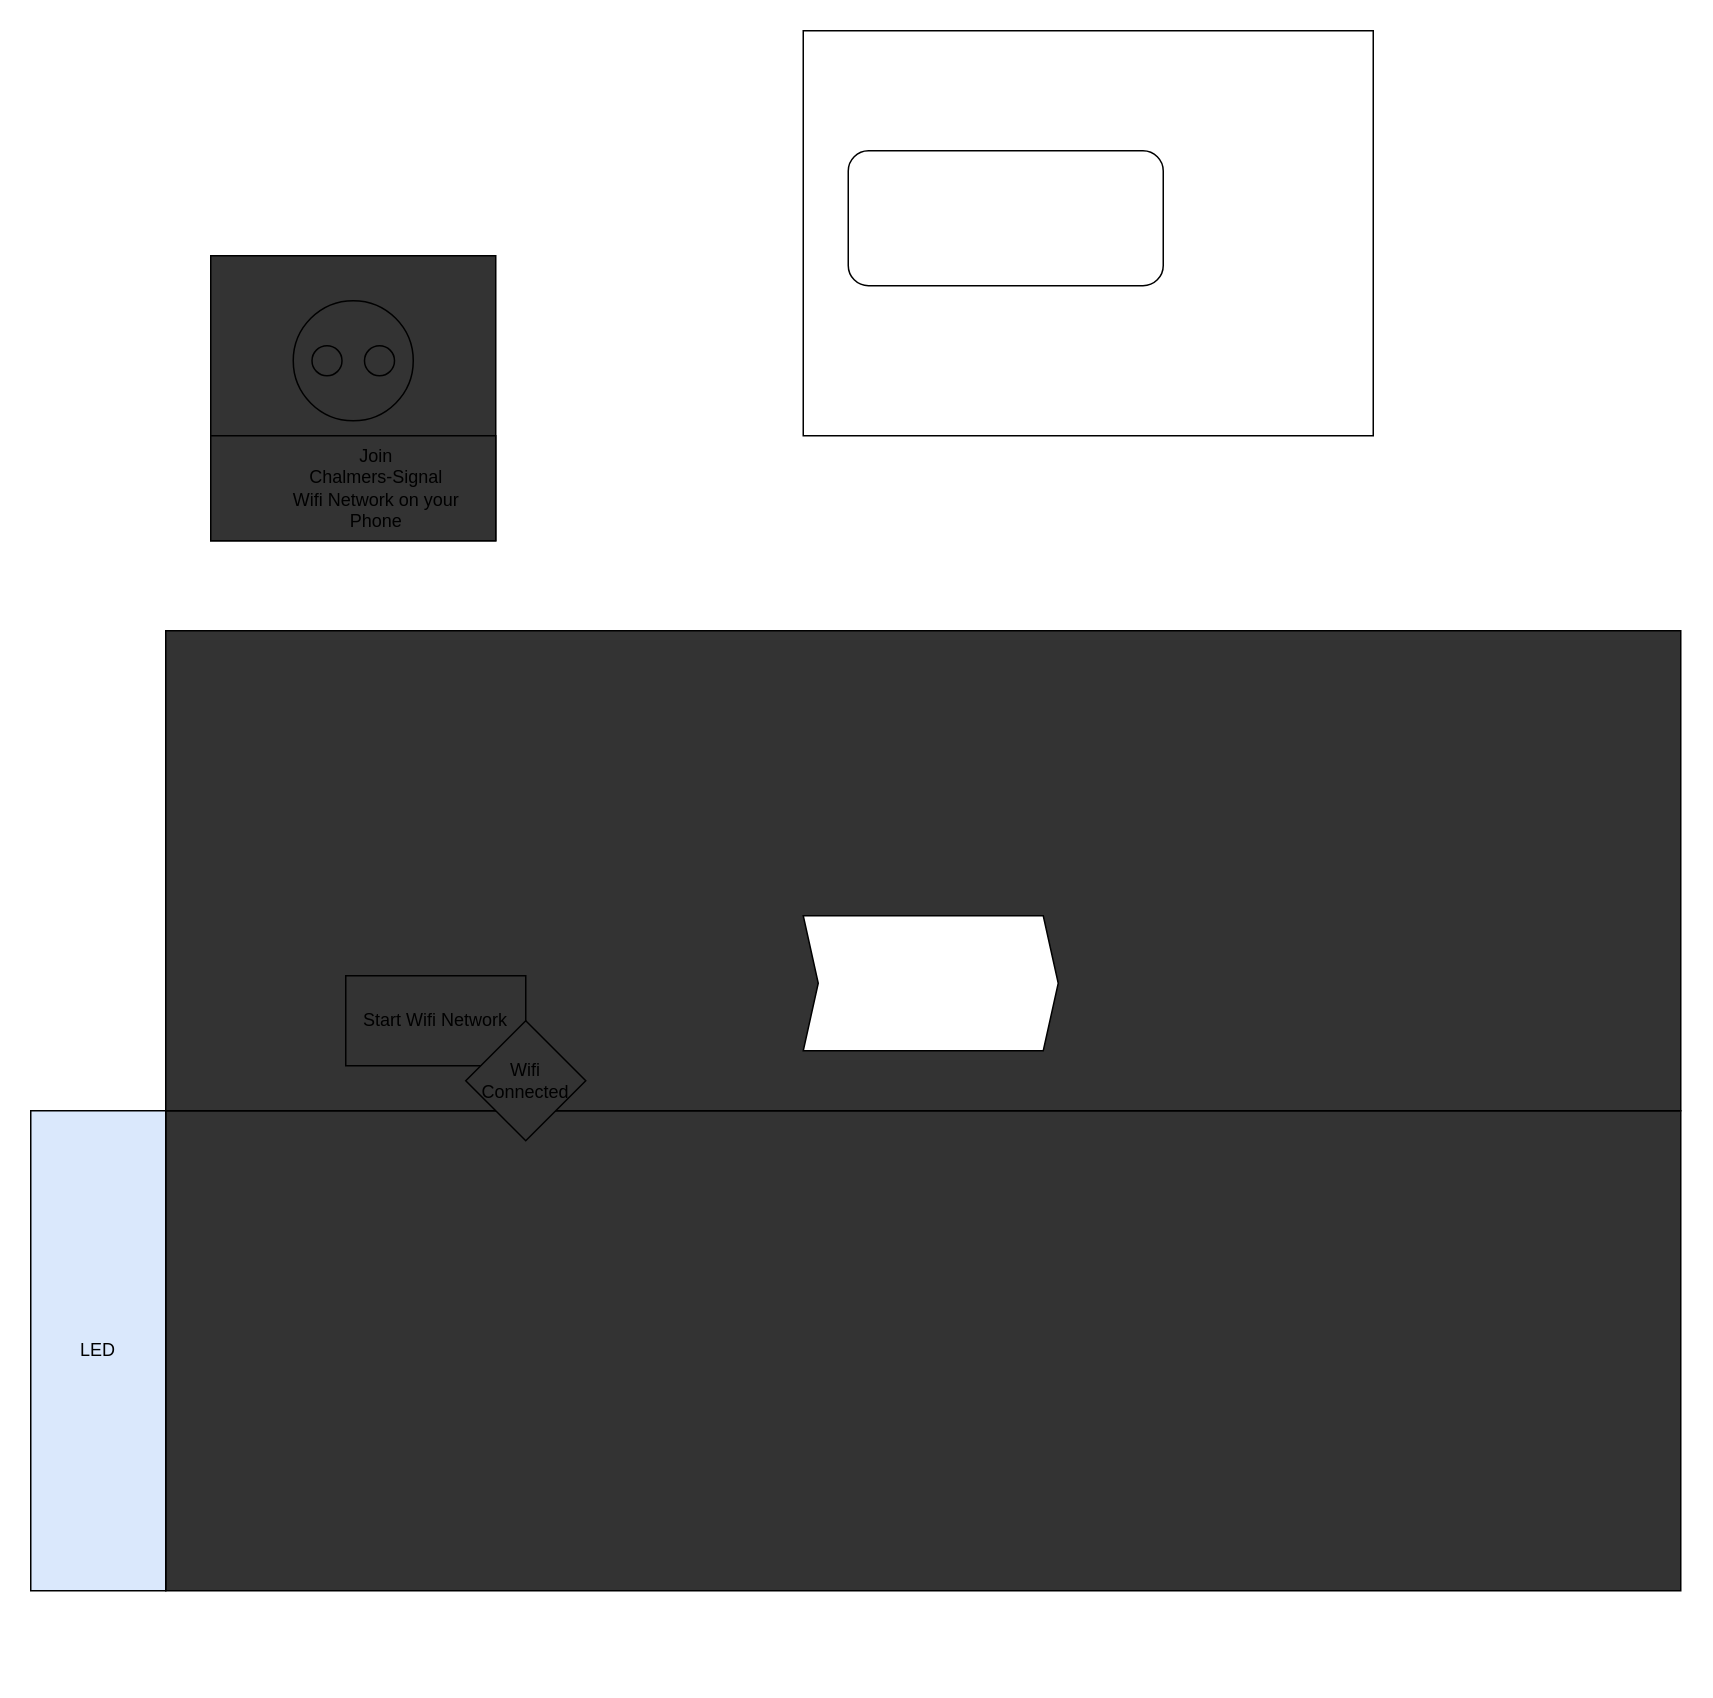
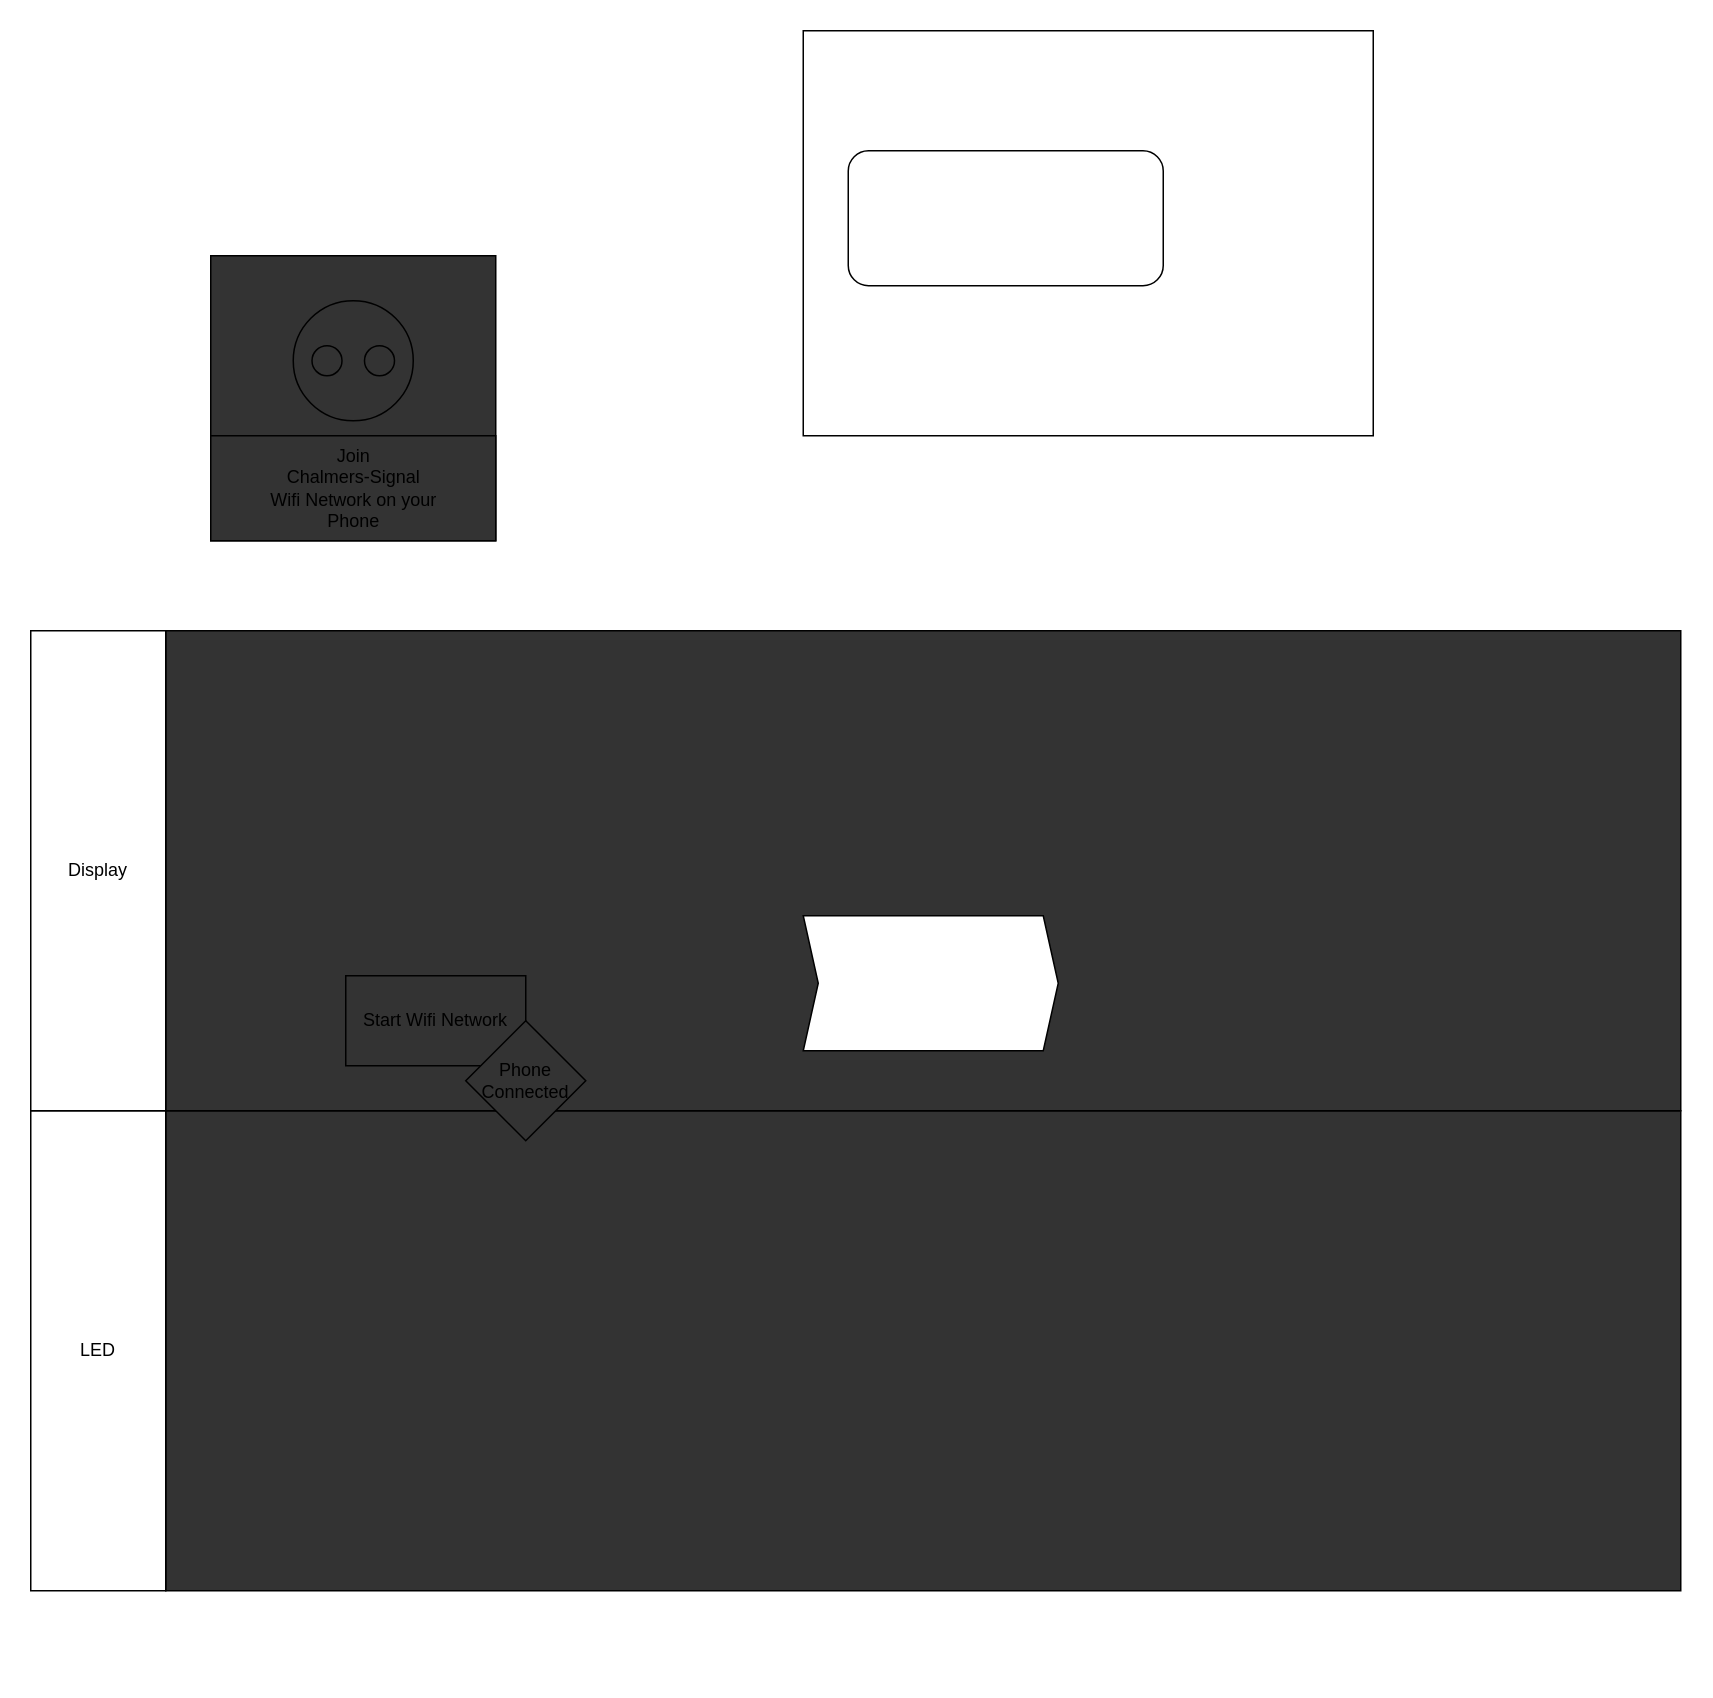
node "Join Chalmers-Signal Wifi Network on your Phone": moved (376, 488) -> (353, 488)
node "Display": added
node "Wifi Connected": label "Wifi Connected" -> "Phone Connected"
node "LED": fillcolor #dae8fc -> #ffffff
